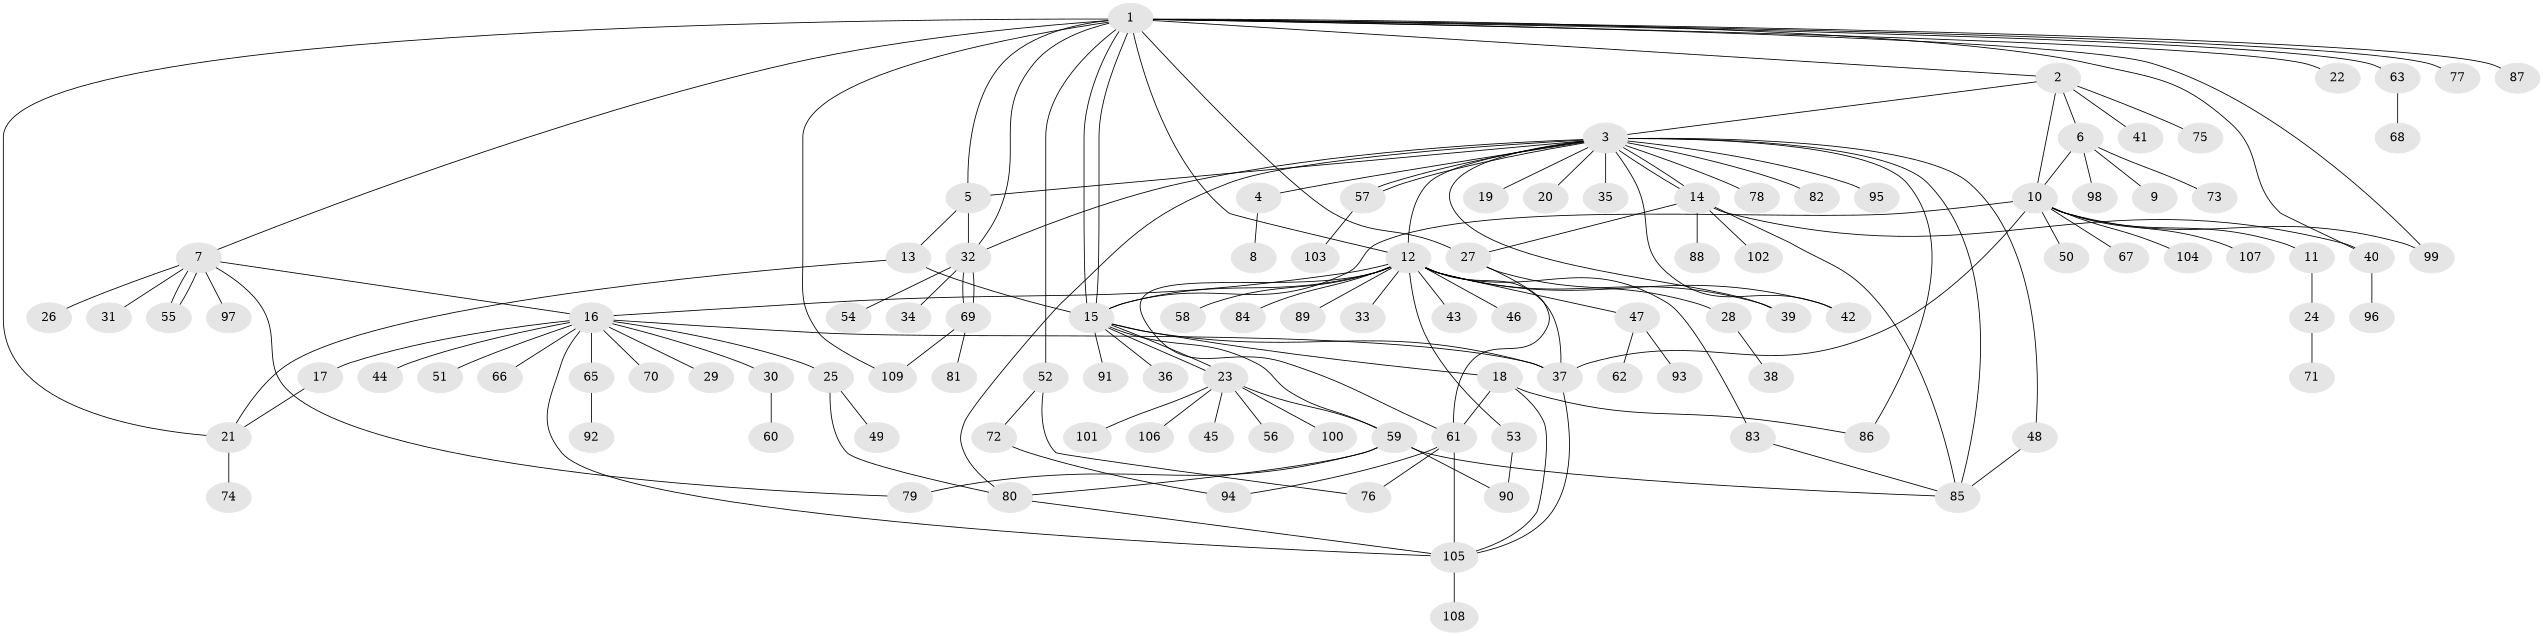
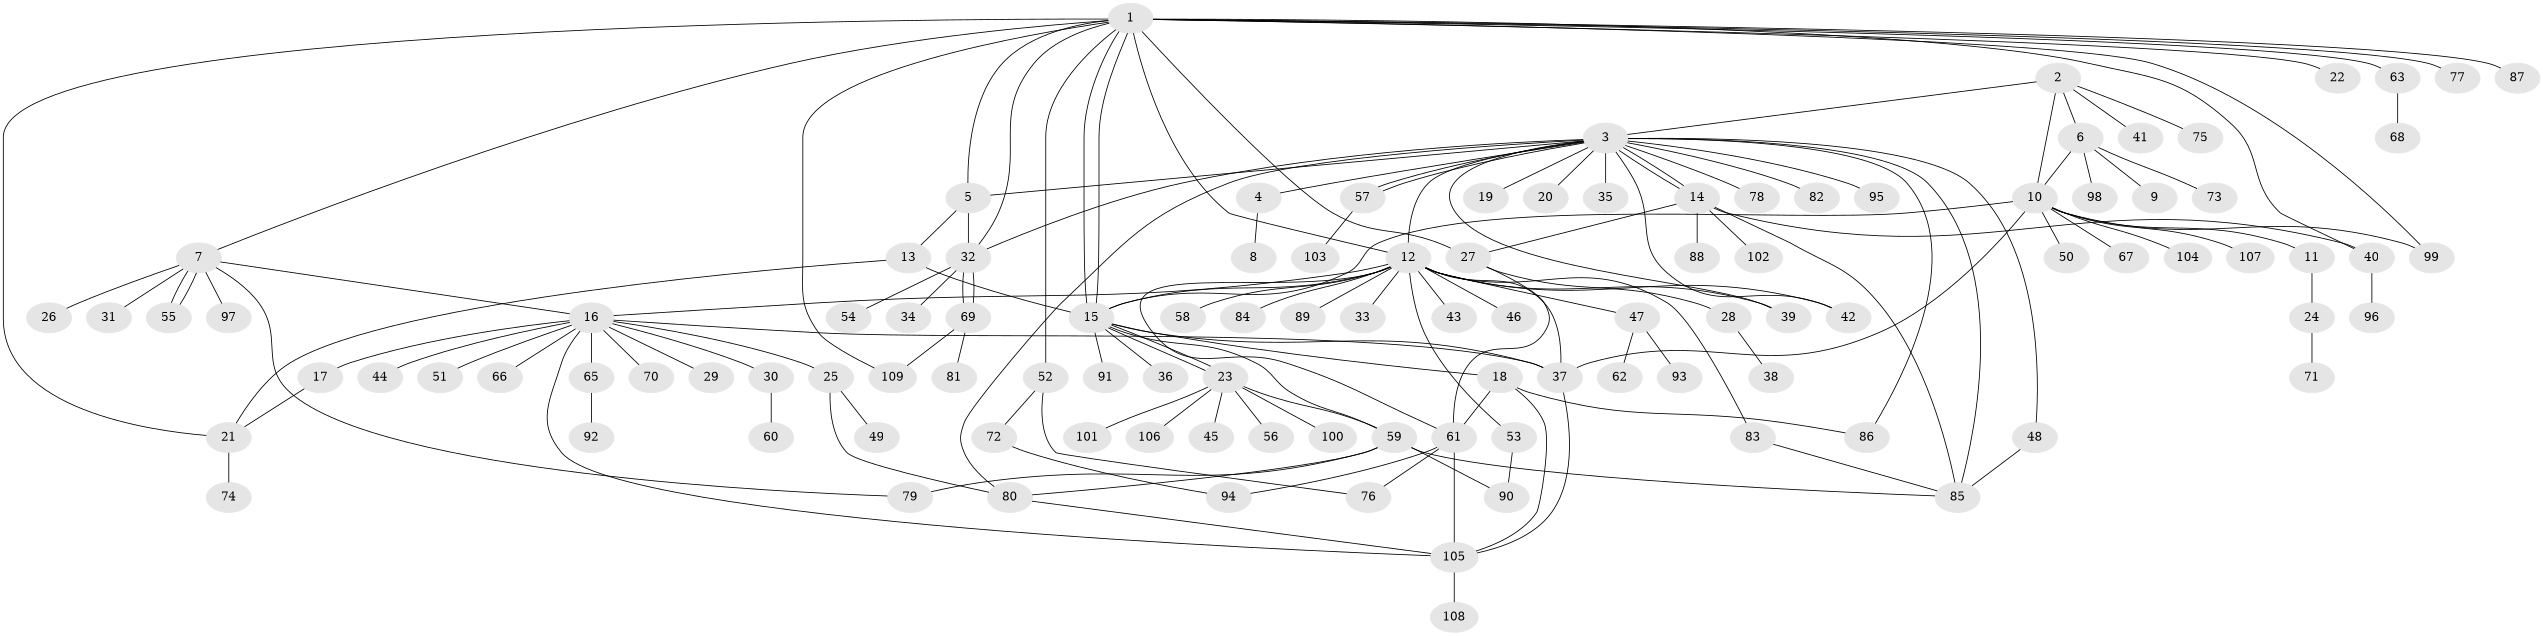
edge "1" -- "2": removed
